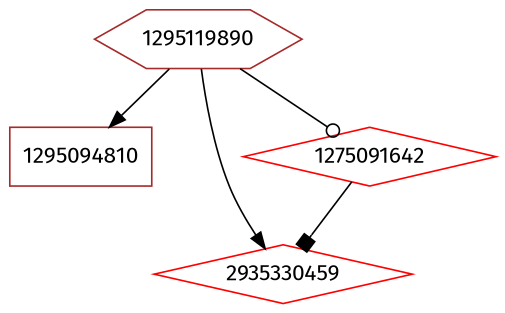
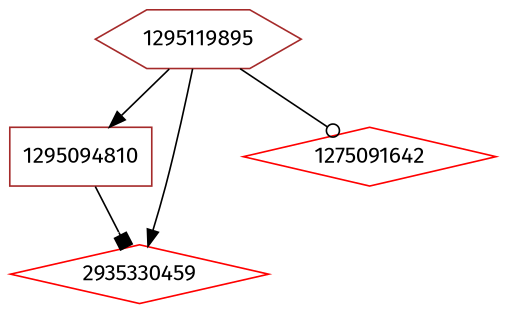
node "1295119890": label "1295119890" -> "1295119895"
edge "1275091642" -> "2935330459": now "1295094810" -> "2935330459"
